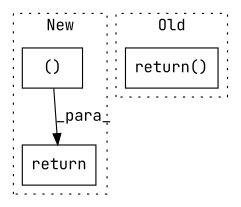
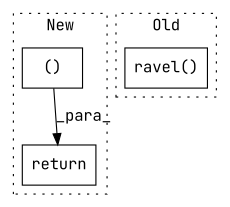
node "return()": label "return()" -> "ravel()"
